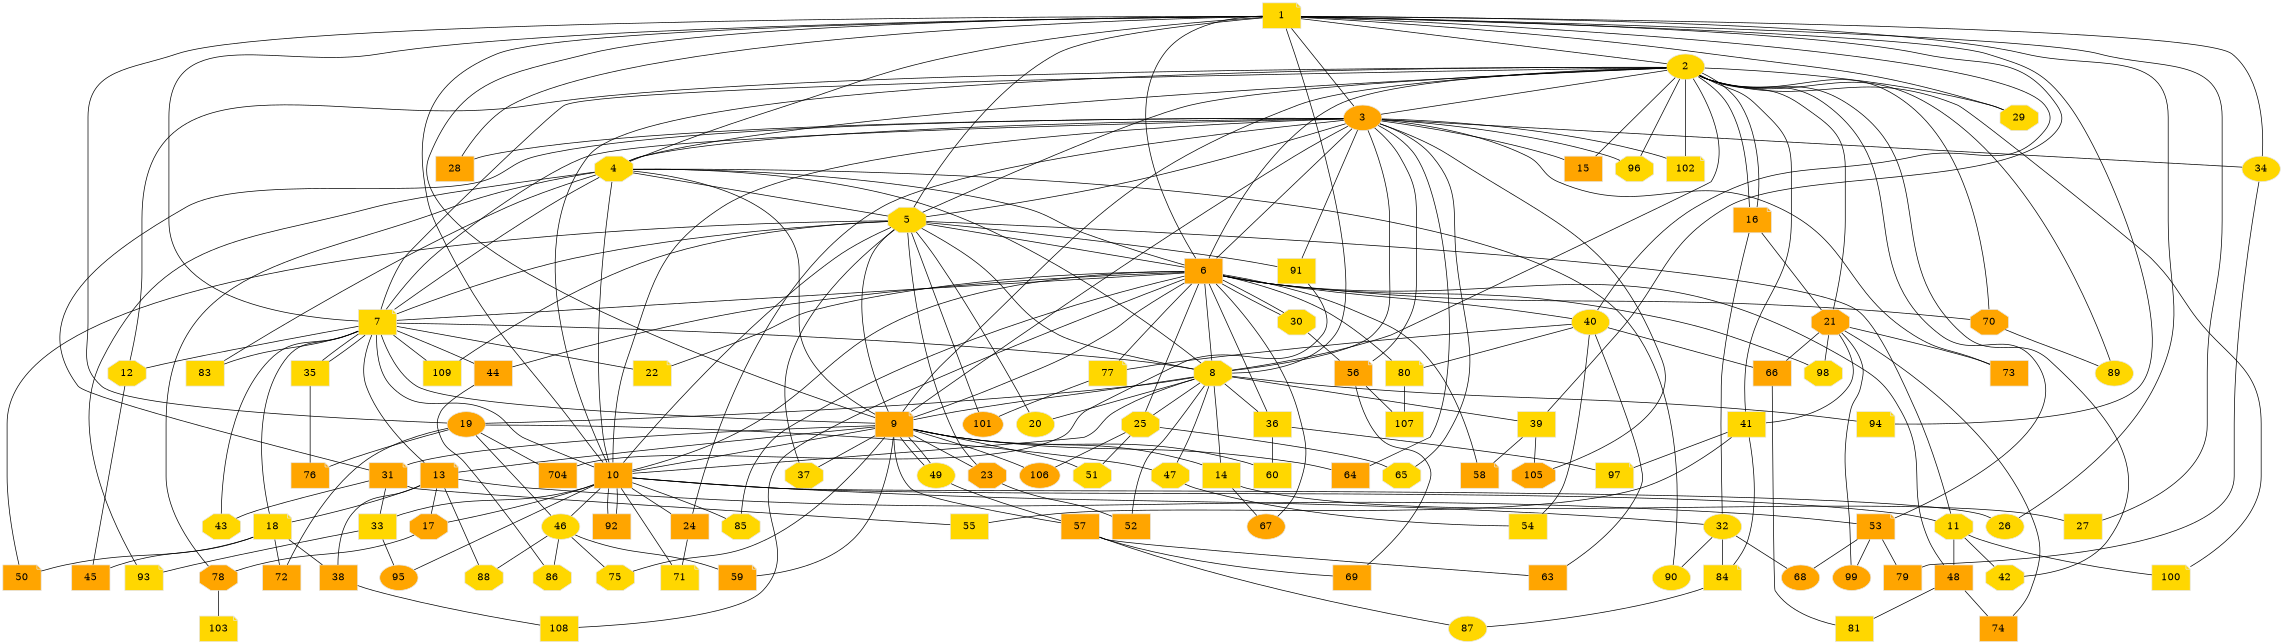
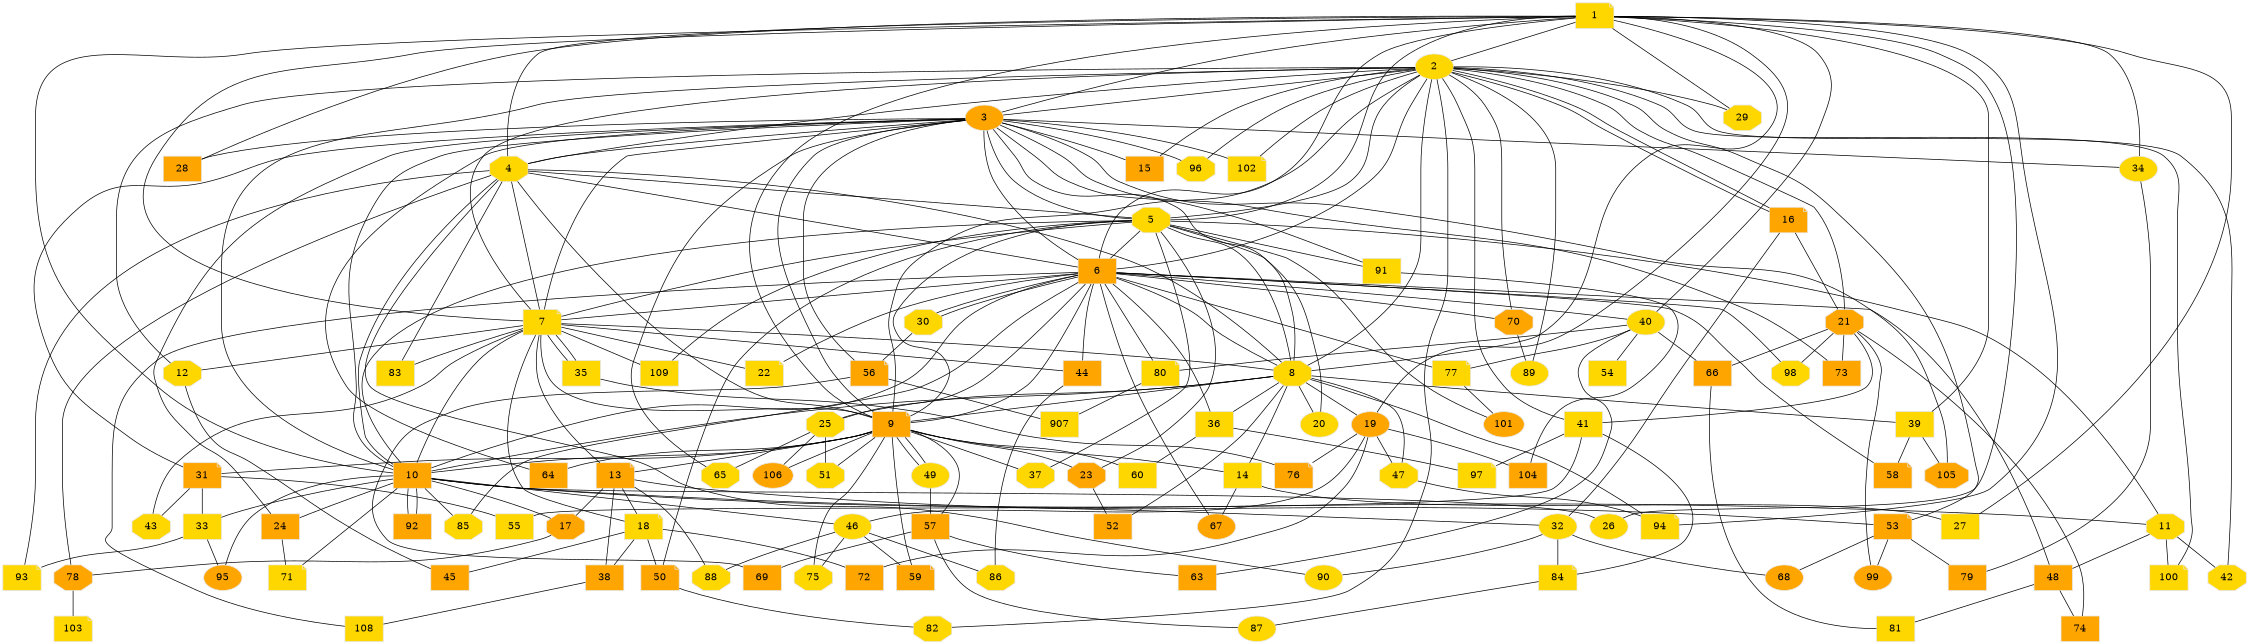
node "107": label "107" -> "907"
node "704": label "704" -> "104"
edge "47" -- "54": now "47" -- "94"
node "82": added
